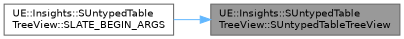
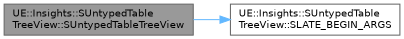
edge "UE::Insights::SUntypedTable TreeView::SLATE_BEGIN_ARGS" -> "UE::Insights::SUntypedTable TreeView::SUntypedTableTreeView": reversed
